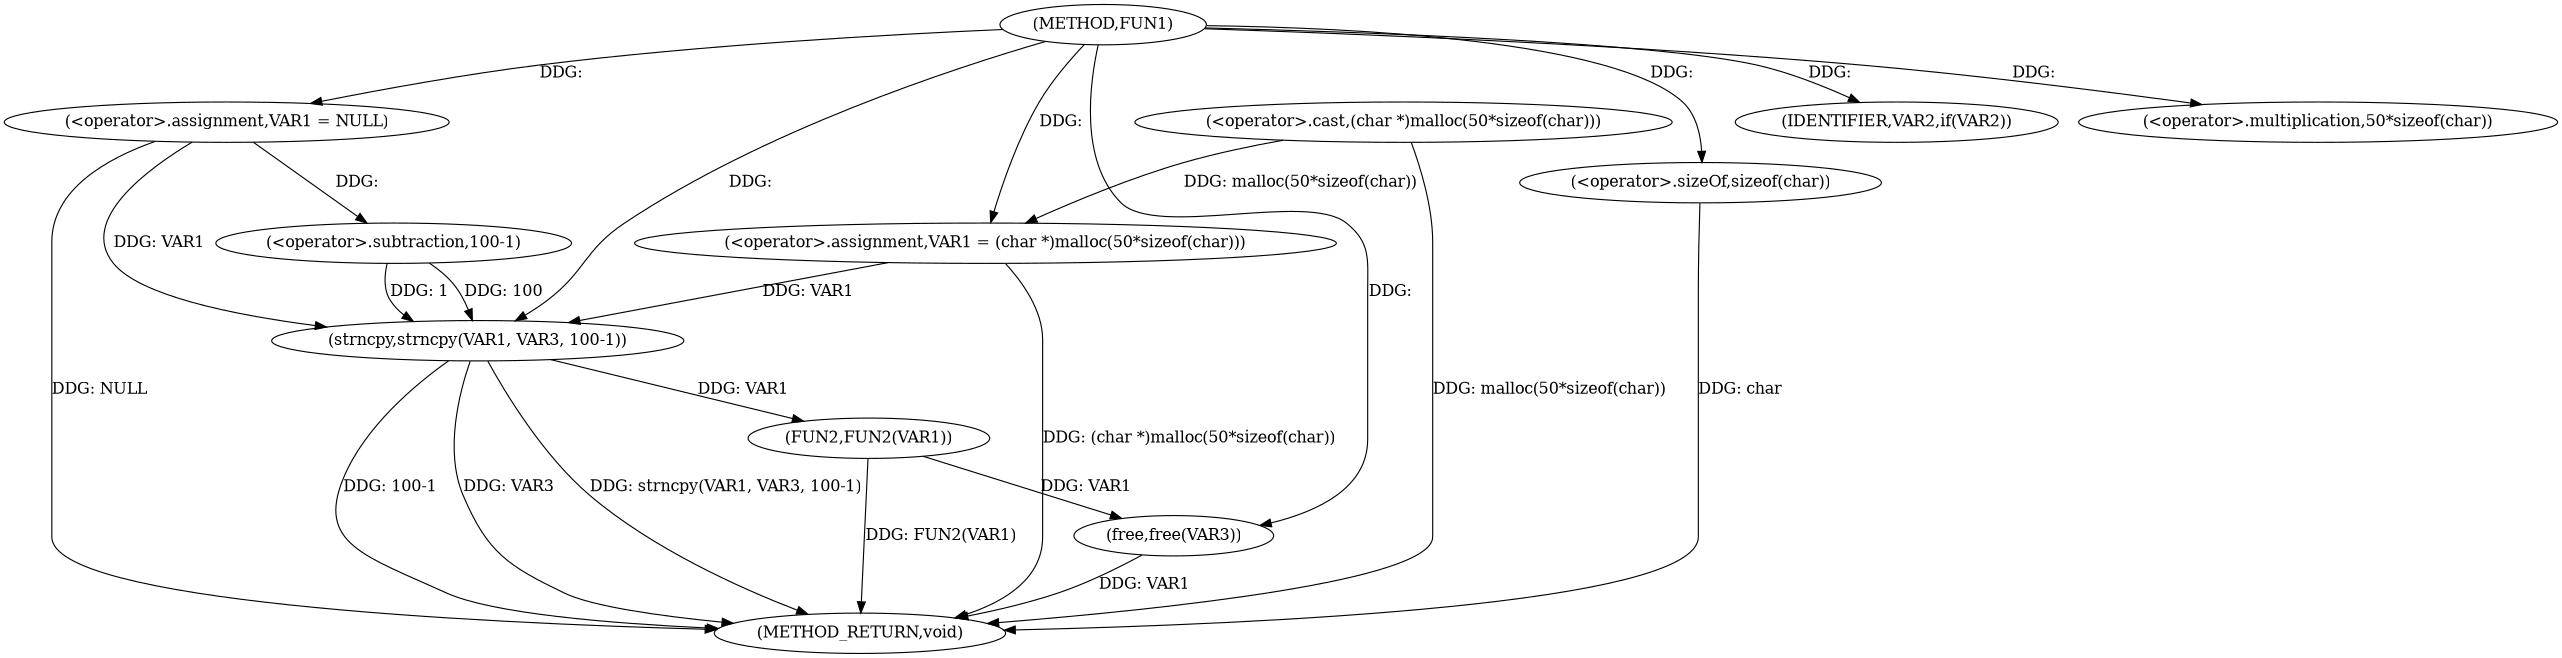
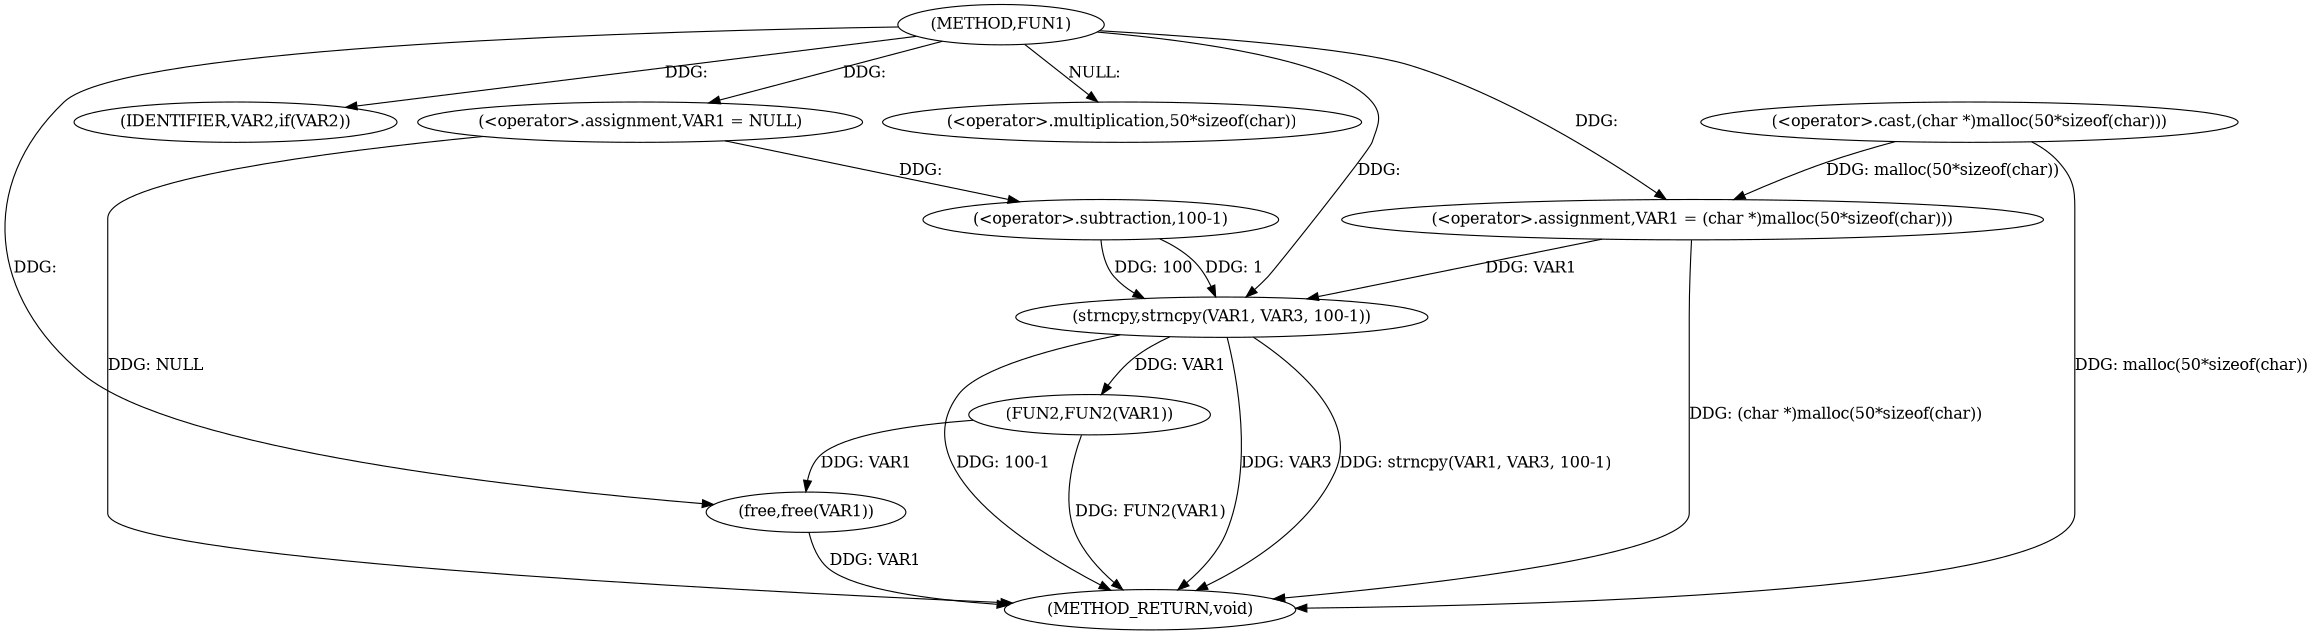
edge "(METHOD,FUN1)" -> "(<operator>.multiplication,50*sizeof(char))": label "DDG: " -> "NULL: "
node "(<operator>.sizeOf,sizeof(char))": removed
edge "(<operator>.assignment,VAR1 = NULL)" -> "(strncpy,strncpy(VAR1, VAR3, 100-1))": removed, label "DDG: VAR1"
node "(free,free(VAR3))": label "(free,free(VAR3))" -> "(free,free(VAR1))"
